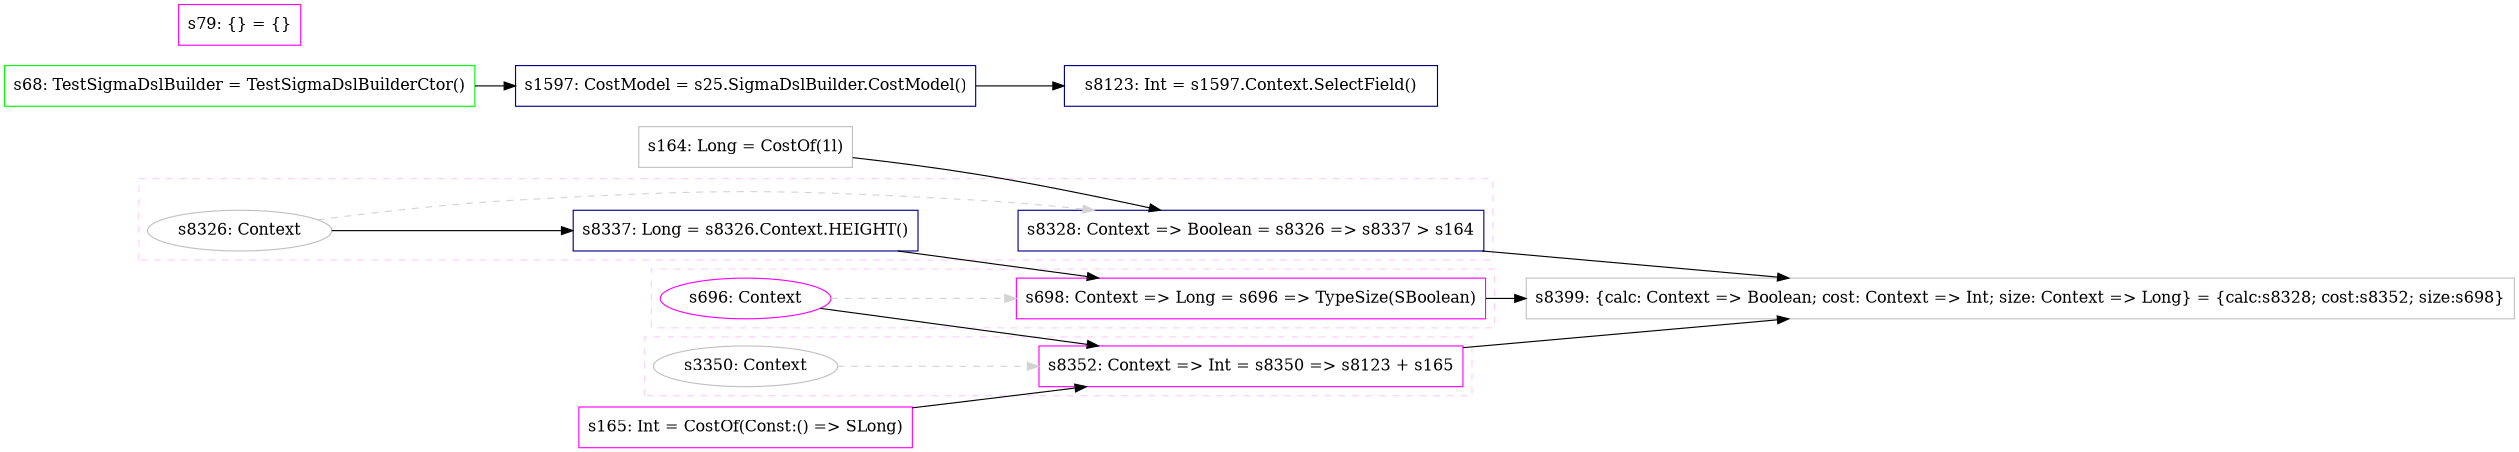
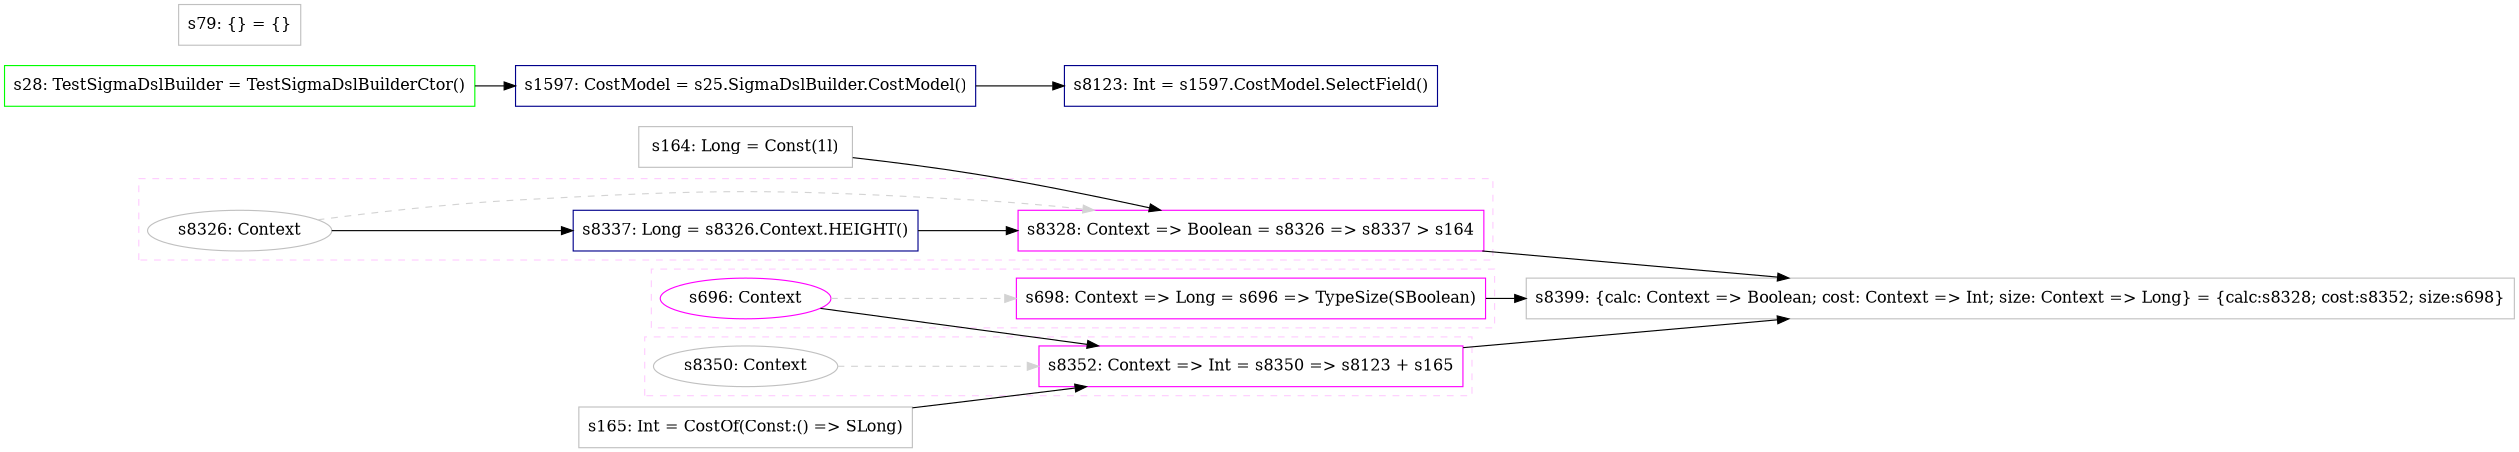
node "s79: {} = {}": color magenta -> gray
node "s68: TestSigmaDslBuilder = TestSigmaDslBuilderCtor()": label "s68: TestSigmaDslBuilder = TestSigmaDslBuilderCtor()" -> "s28: TestSigmaDslBuilder = TestSigmaDslBuilderCtor()"
node "s8123: Int = s1597.Context.SelectField()": label "s8123: Int = s1597.Context.SelectField()" -> "s8123: Int = s1597.CostModel.SelectField()"
node "s164: Long = CostOf(1l)": label "s164: Long = CostOf(1l)" -> "s164: Long = Const(1l)"
node "s8328: Context => Boolean = s8326 => s8337 > s164": color darkblue -> magenta
edge "s8337: Long = s8326.Context.HEIGHT()" -> "s698: Context => Long = s696 => TypeSize(SBoolean)": now "s8337: Long = s8326.Context.HEIGHT()" -> "s8328: Context => Boolean = s8326 => s8337 > s164"
node "s3350: Context": label "s3350: Context" -> "s8350: Context"
node "s165: Int = CostOf(Const:() => SLong)": color magenta -> gray
